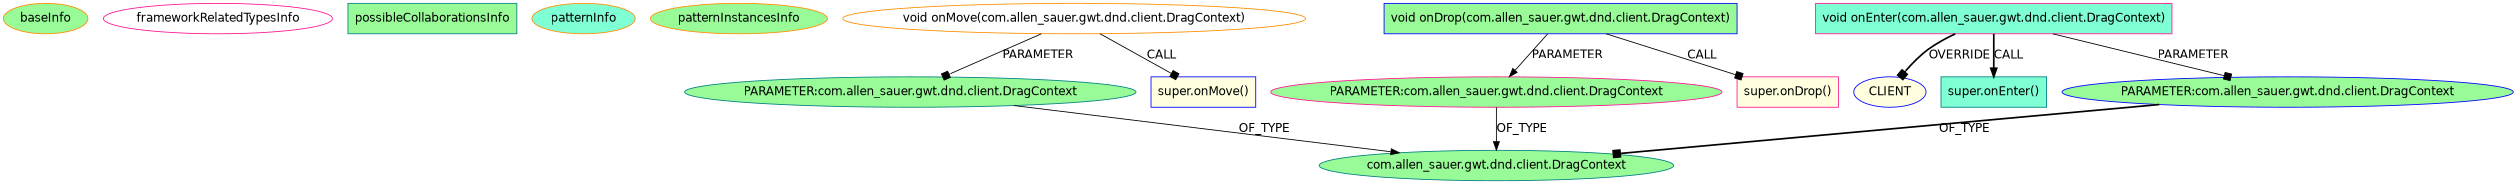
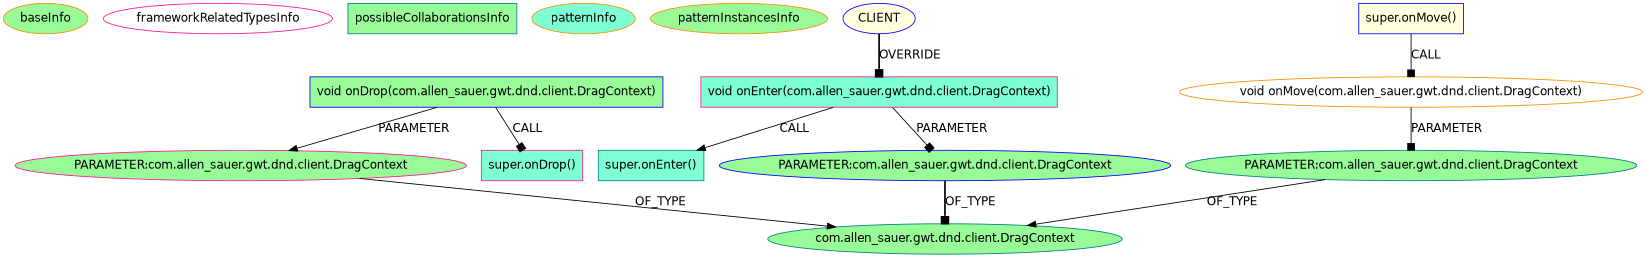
edge "void onEnter(com.allen_sauer.gwt.dnd.client.DragContext)" -> "CLIENT": reversed
edge "void onEnter(com.allen_sauer.gwt.dnd.client.DragContext)" -> "super.onEnter()": style bold -> solid
edge "void onMove(com.allen_sauer.gwt.dnd.client.DragContext)" -> "super.onMove()": reversed
node "super.onDrop()": fillcolor lightyellow -> aquamarine
